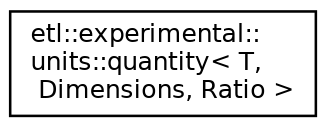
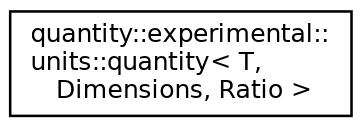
node "etl::experimental:: units::quantity< T, Dimensions, Ratio >": label "etl::experimental:: units::quantity< T, Dimensions, Ratio >" -> "quantity::experimental:: units::quantity< T, Dimensions, Ratio >"
